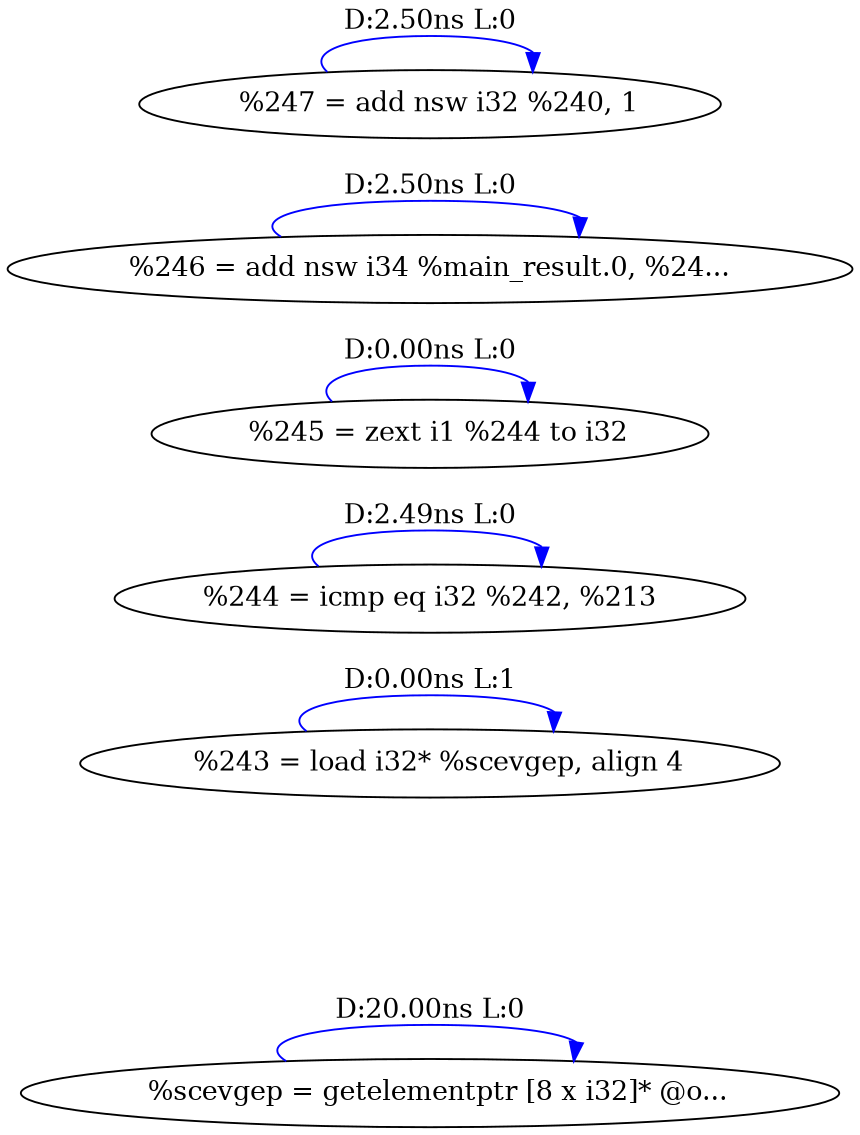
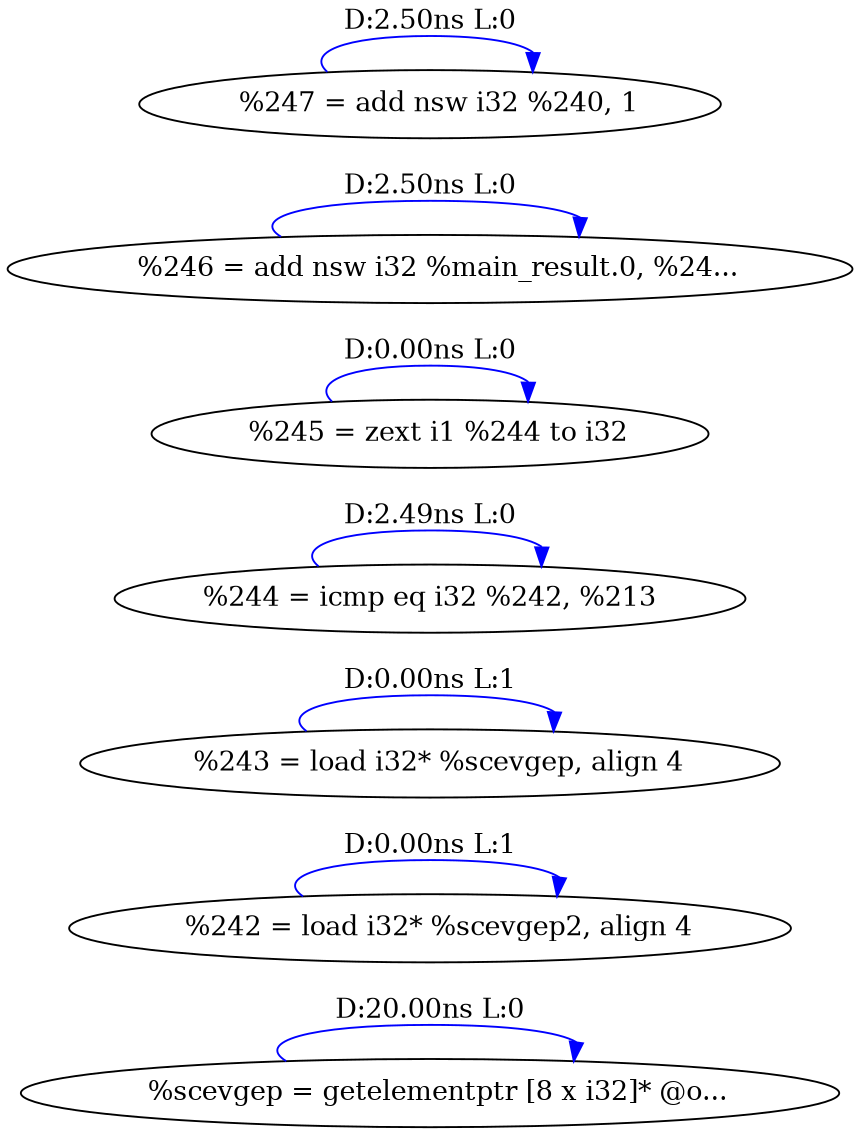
node "%246 = add nsw i34 %main_result.0, %24...": label "%246 = add nsw i34 %main_result.0, %24..." -> "%246 = add nsw i32 %main_result.0, %24..."
node "%242 = load i32* %scevgep2, align 4": added
